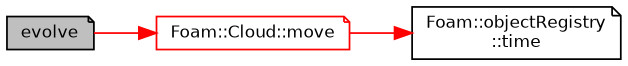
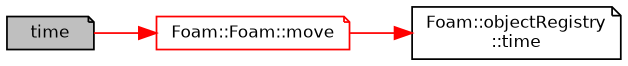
node "evolve": label "evolve" -> "time"
node "Foam::Cloud::move": label "Foam::Cloud::move" -> "Foam::Foam::move"
